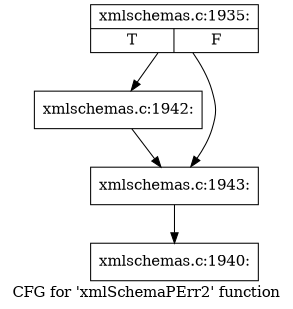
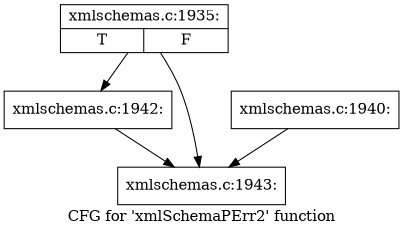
edge "xmlschemas.c:1943:" -> "xmlschemas.c:1940:": reversed
